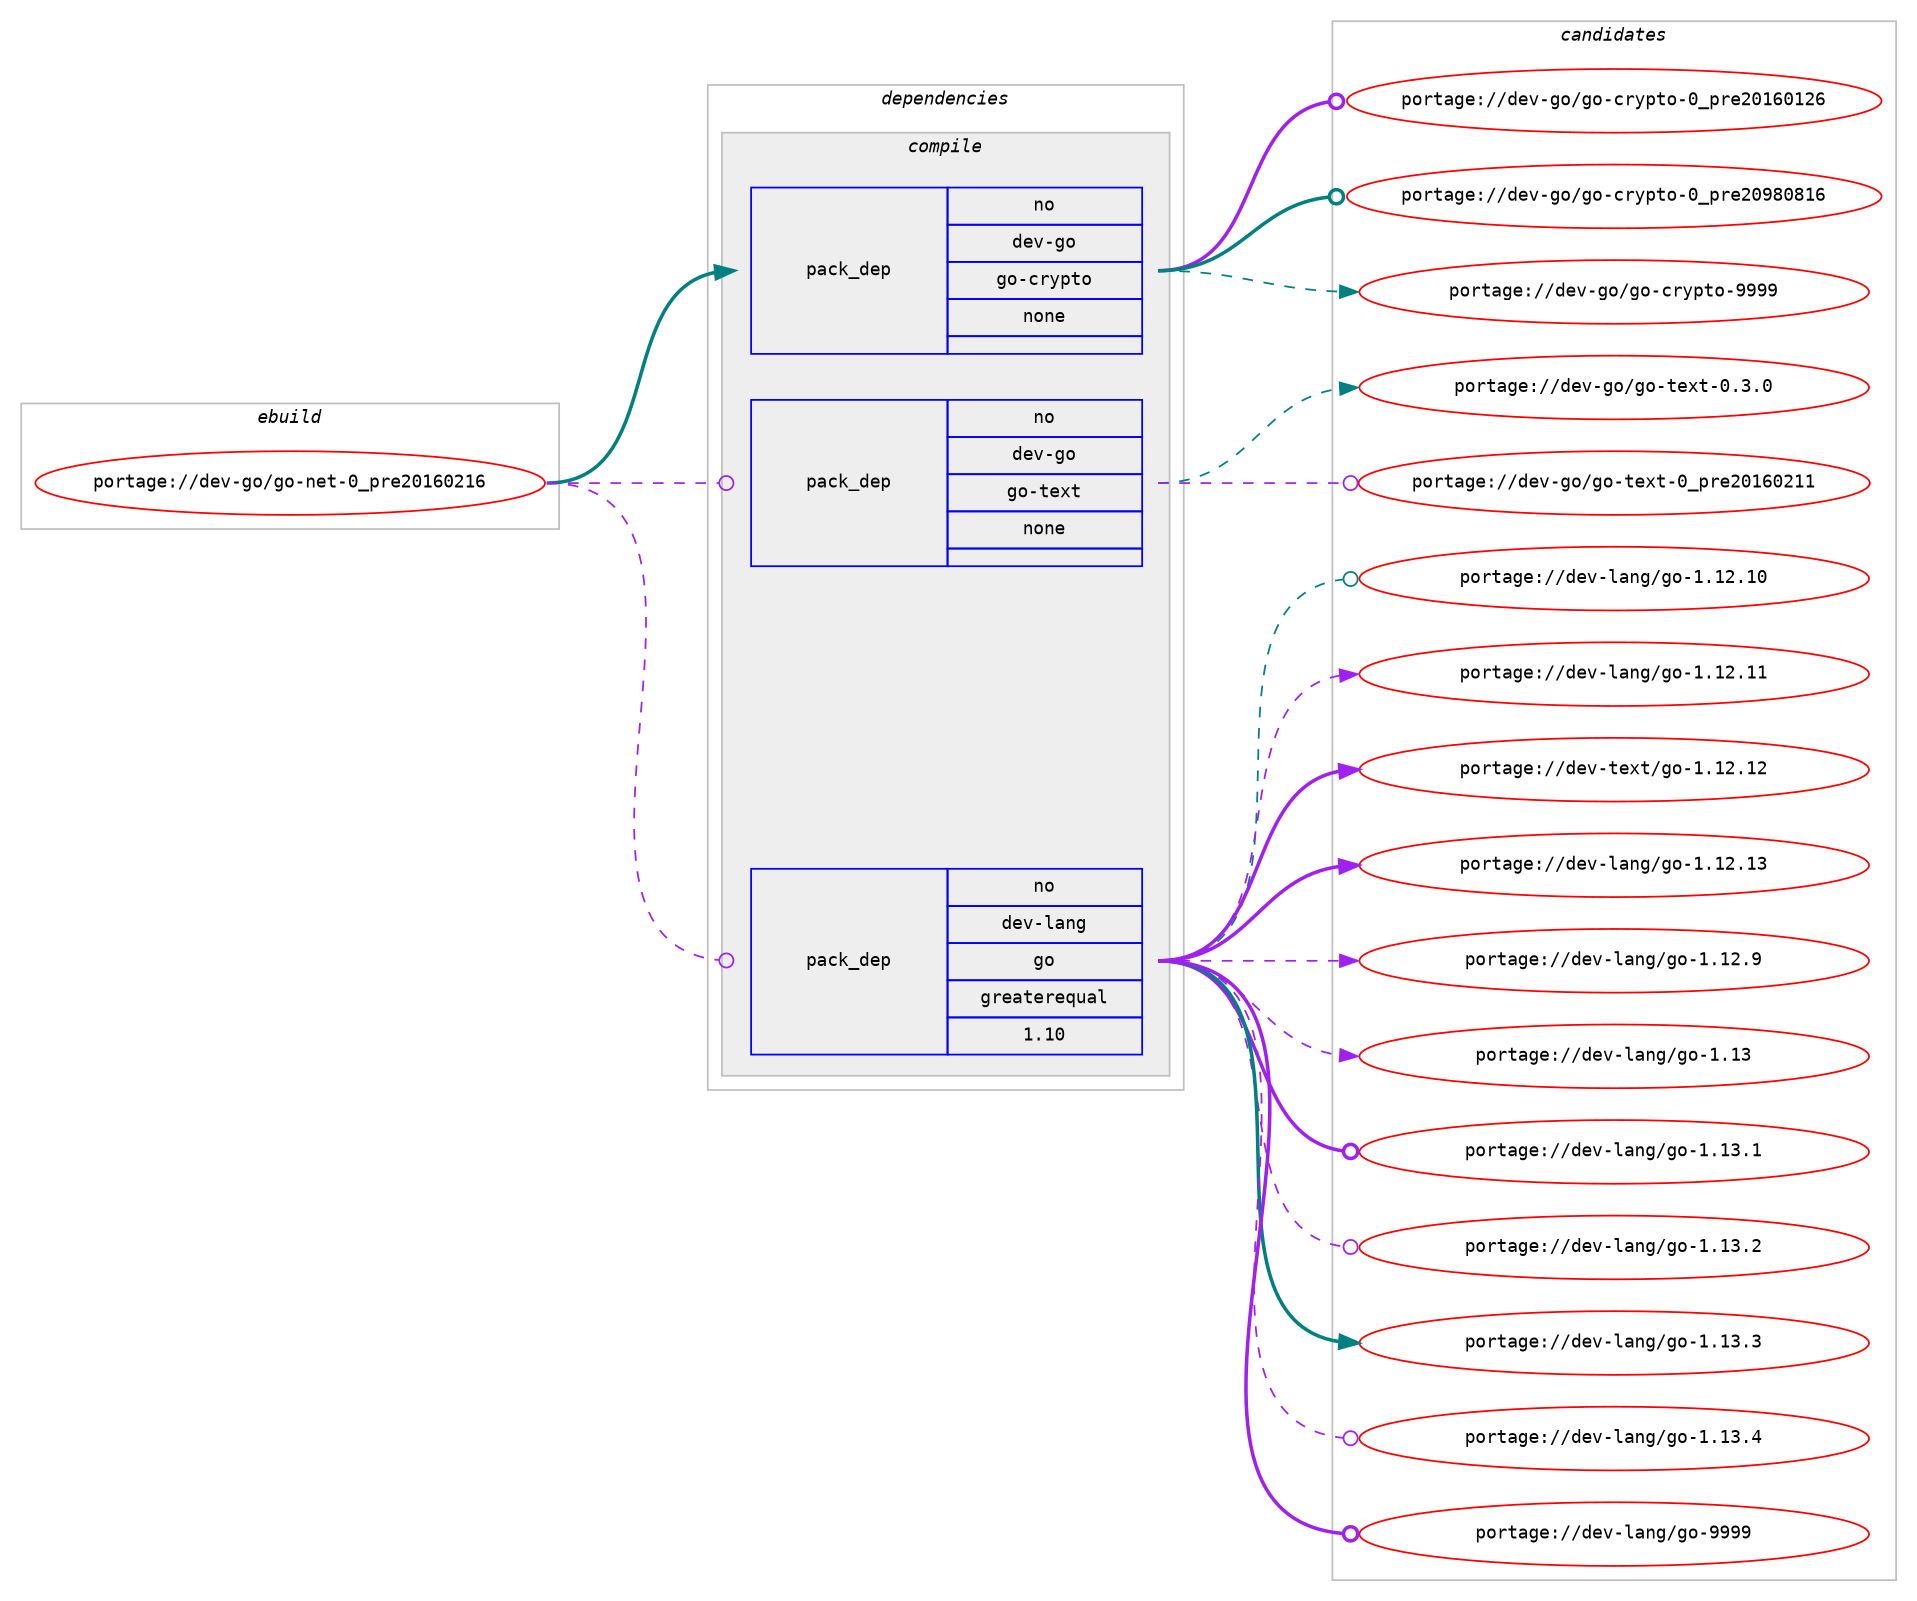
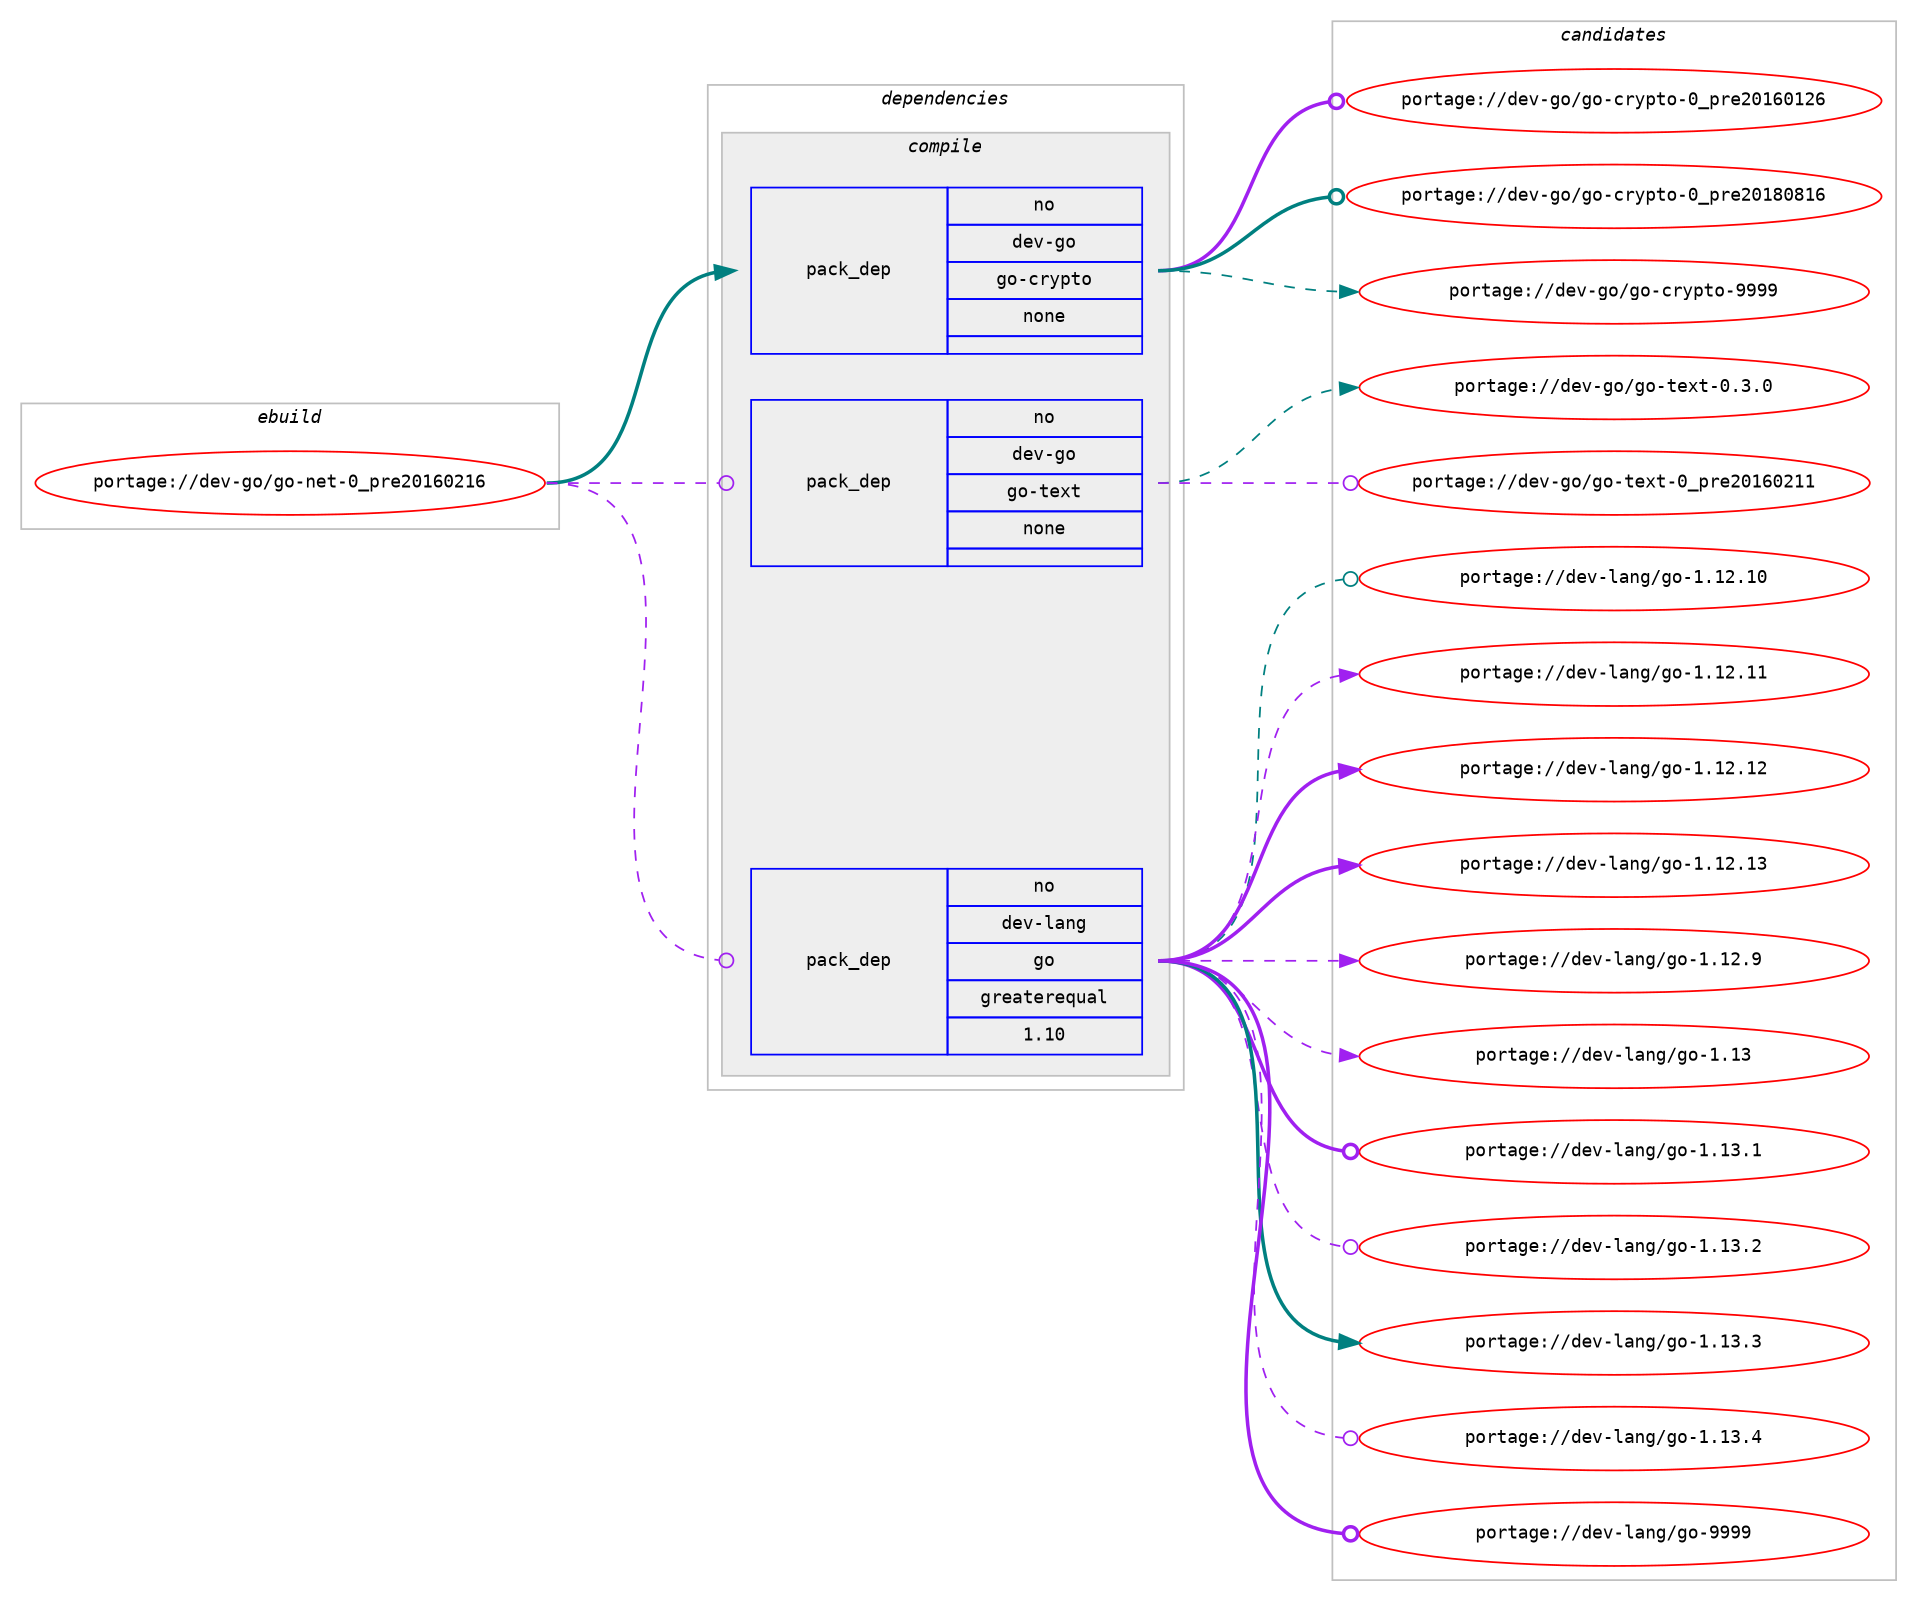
node "portage://dev-go/go-crypto-0_pre20980816": label "portage://dev-go/go-crypto-0_pre20980816" -> "portage://dev-go/go-crypto-0_pre20180816"
node "portage://dev-text/go-1.12.12": label "portage://dev-text/go-1.12.12" -> "portage://dev-lang/go-1.12.12"
